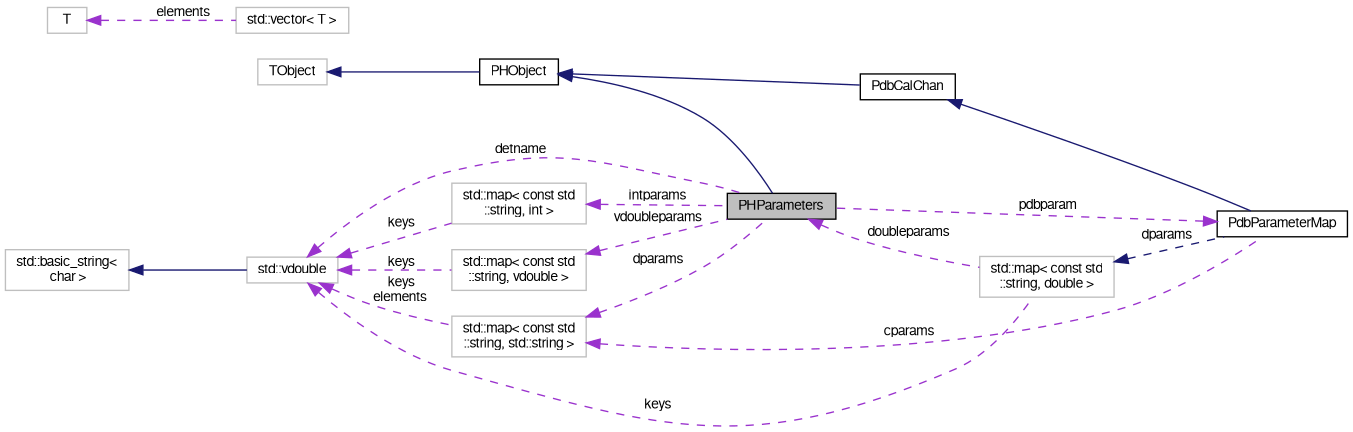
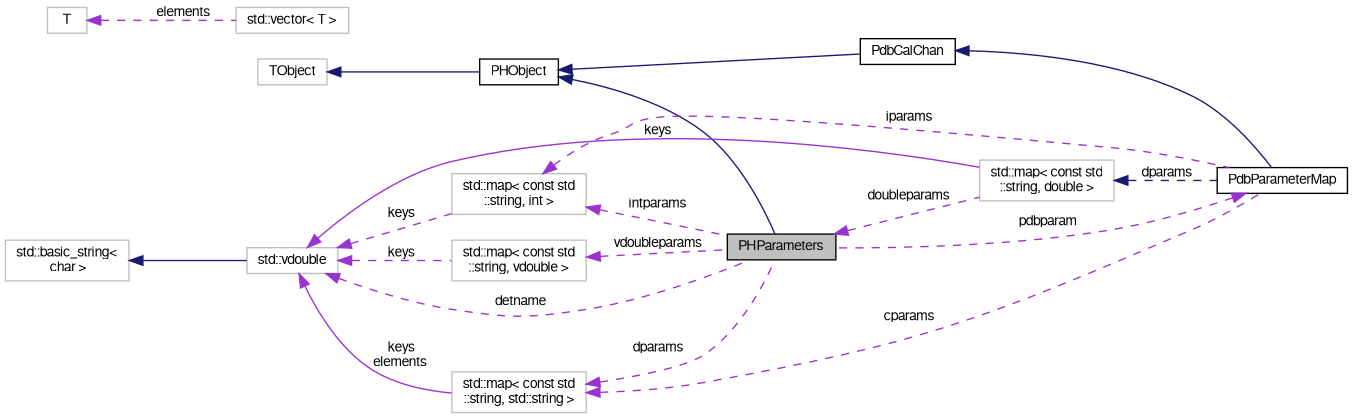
edge "PdbParameterMap" -> "std::map< const std ::string, int >": added, label "iparams"
edge "std::map< const std ::string, std::string >" -> "std::vdouble": style dashed -> solid
edge "std::map< const std ::string, double >" -> "std::vdouble": style dashed -> solid
